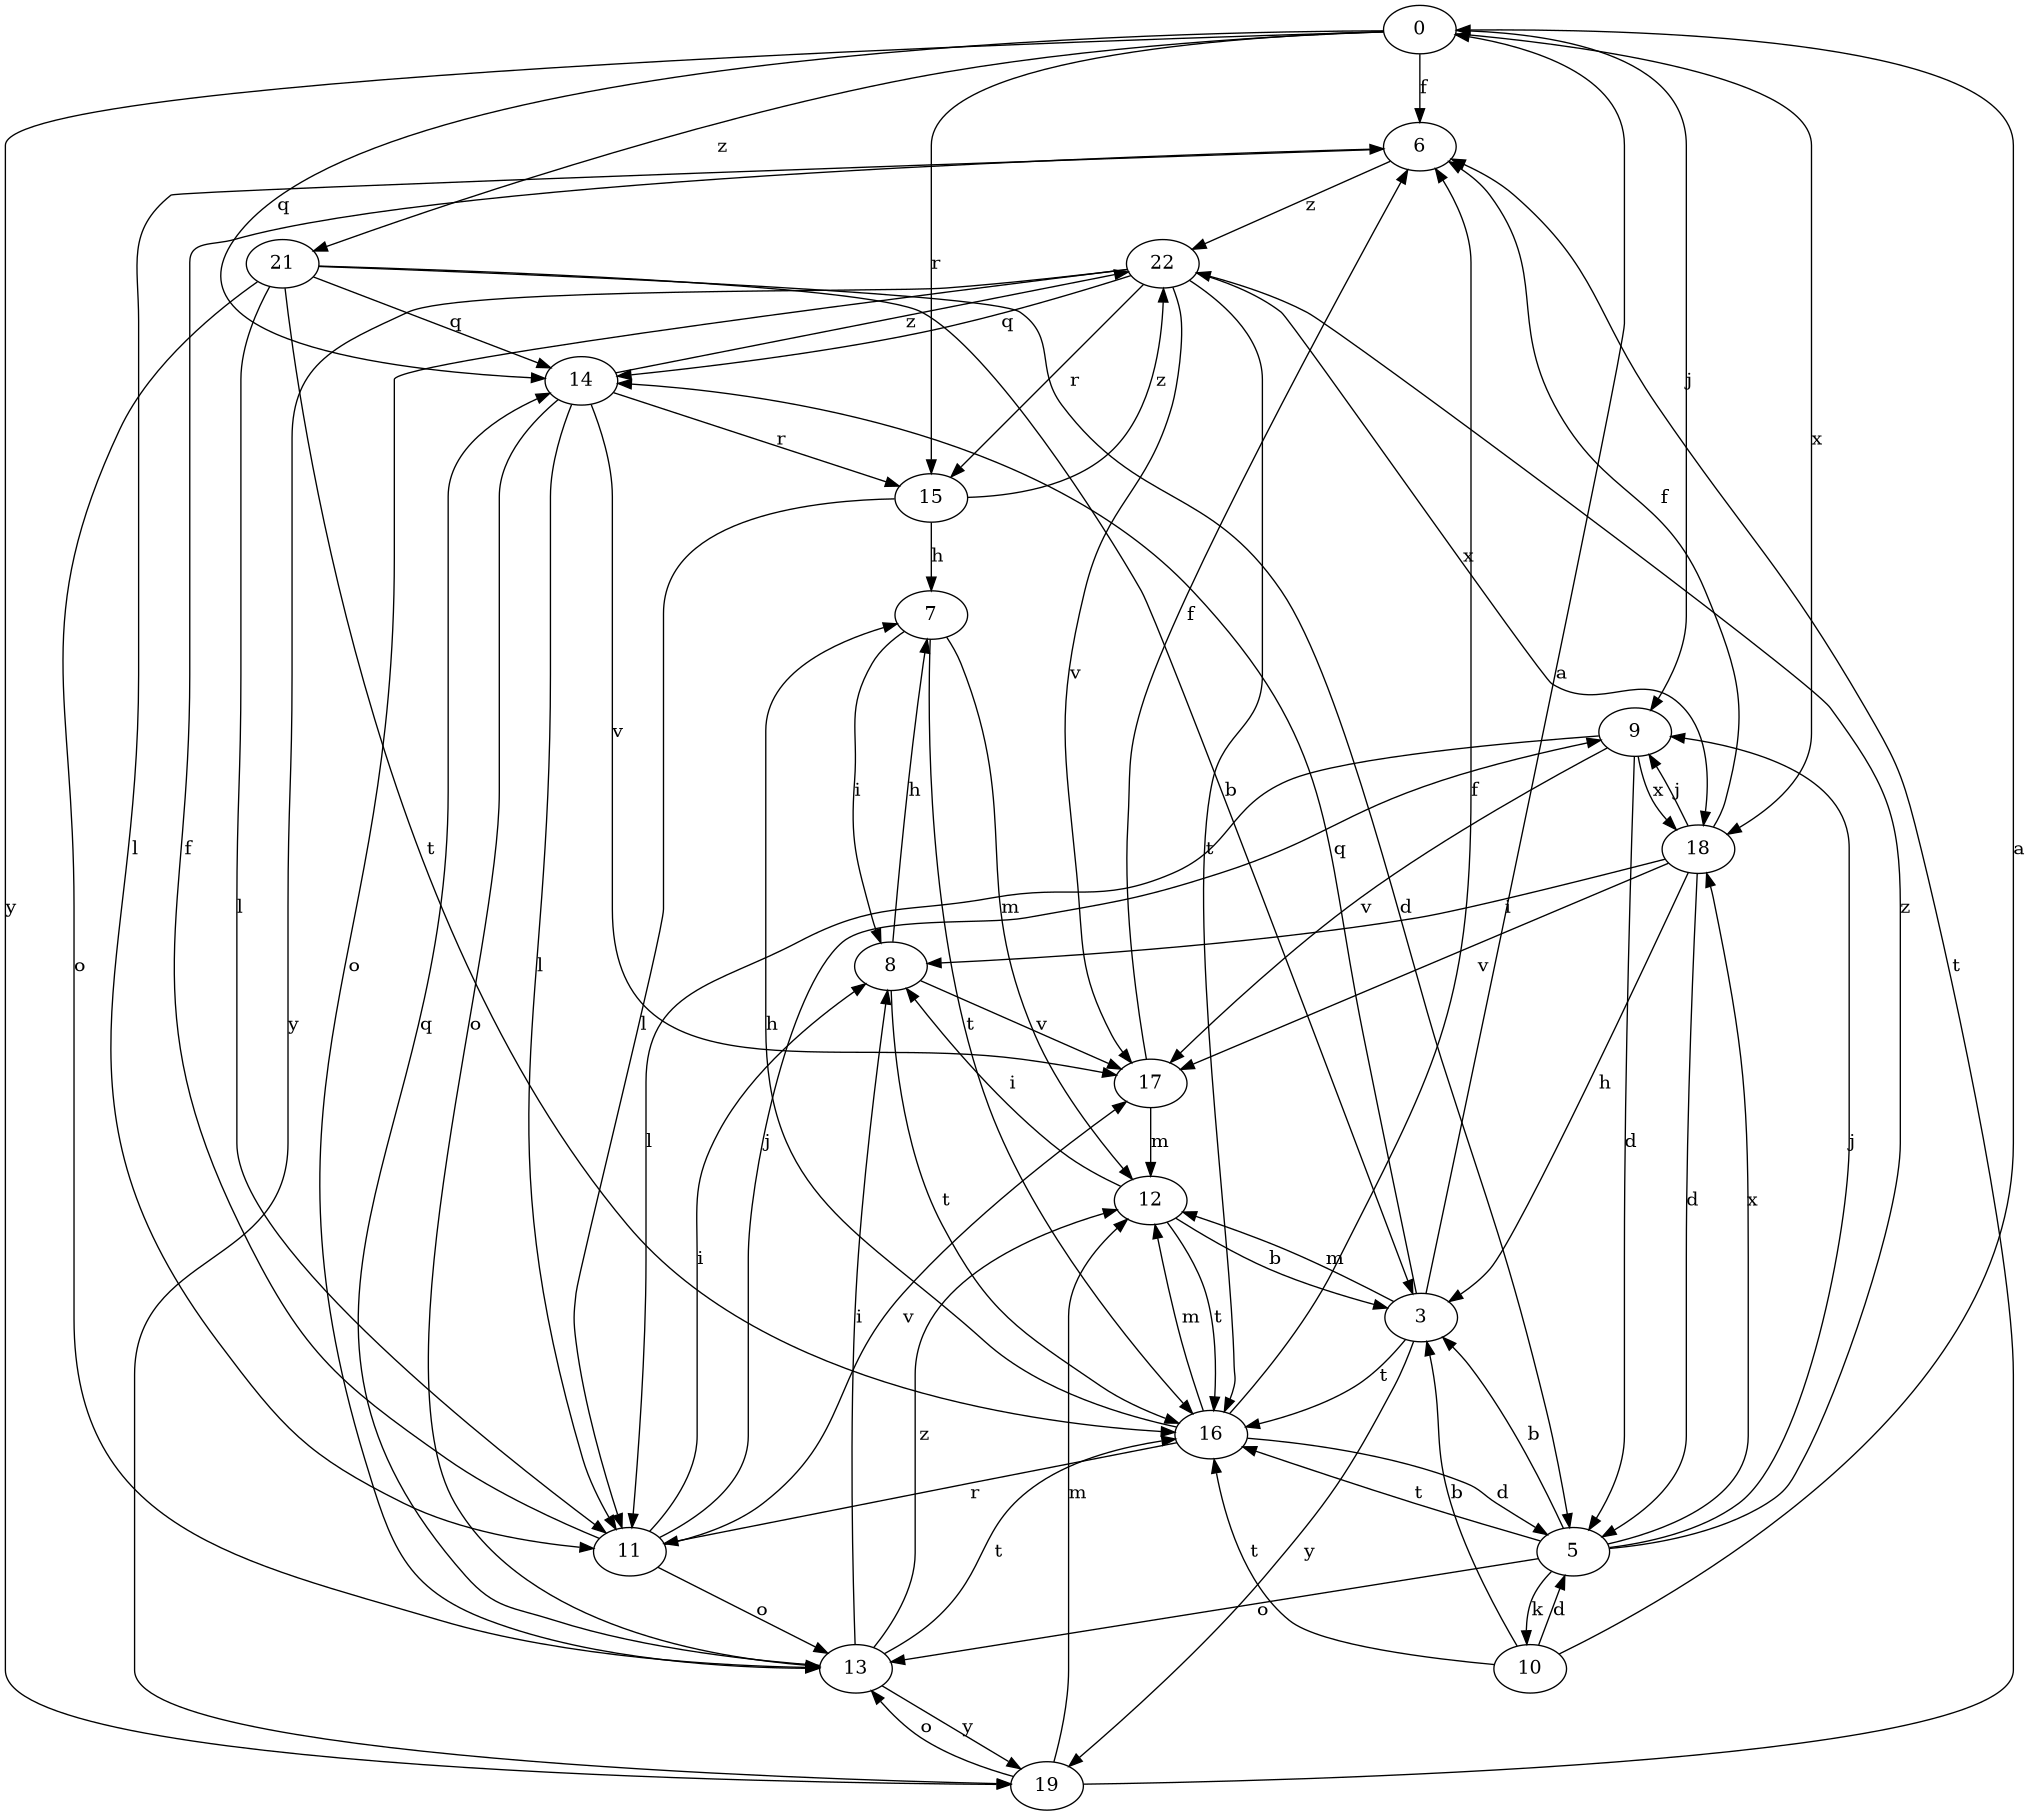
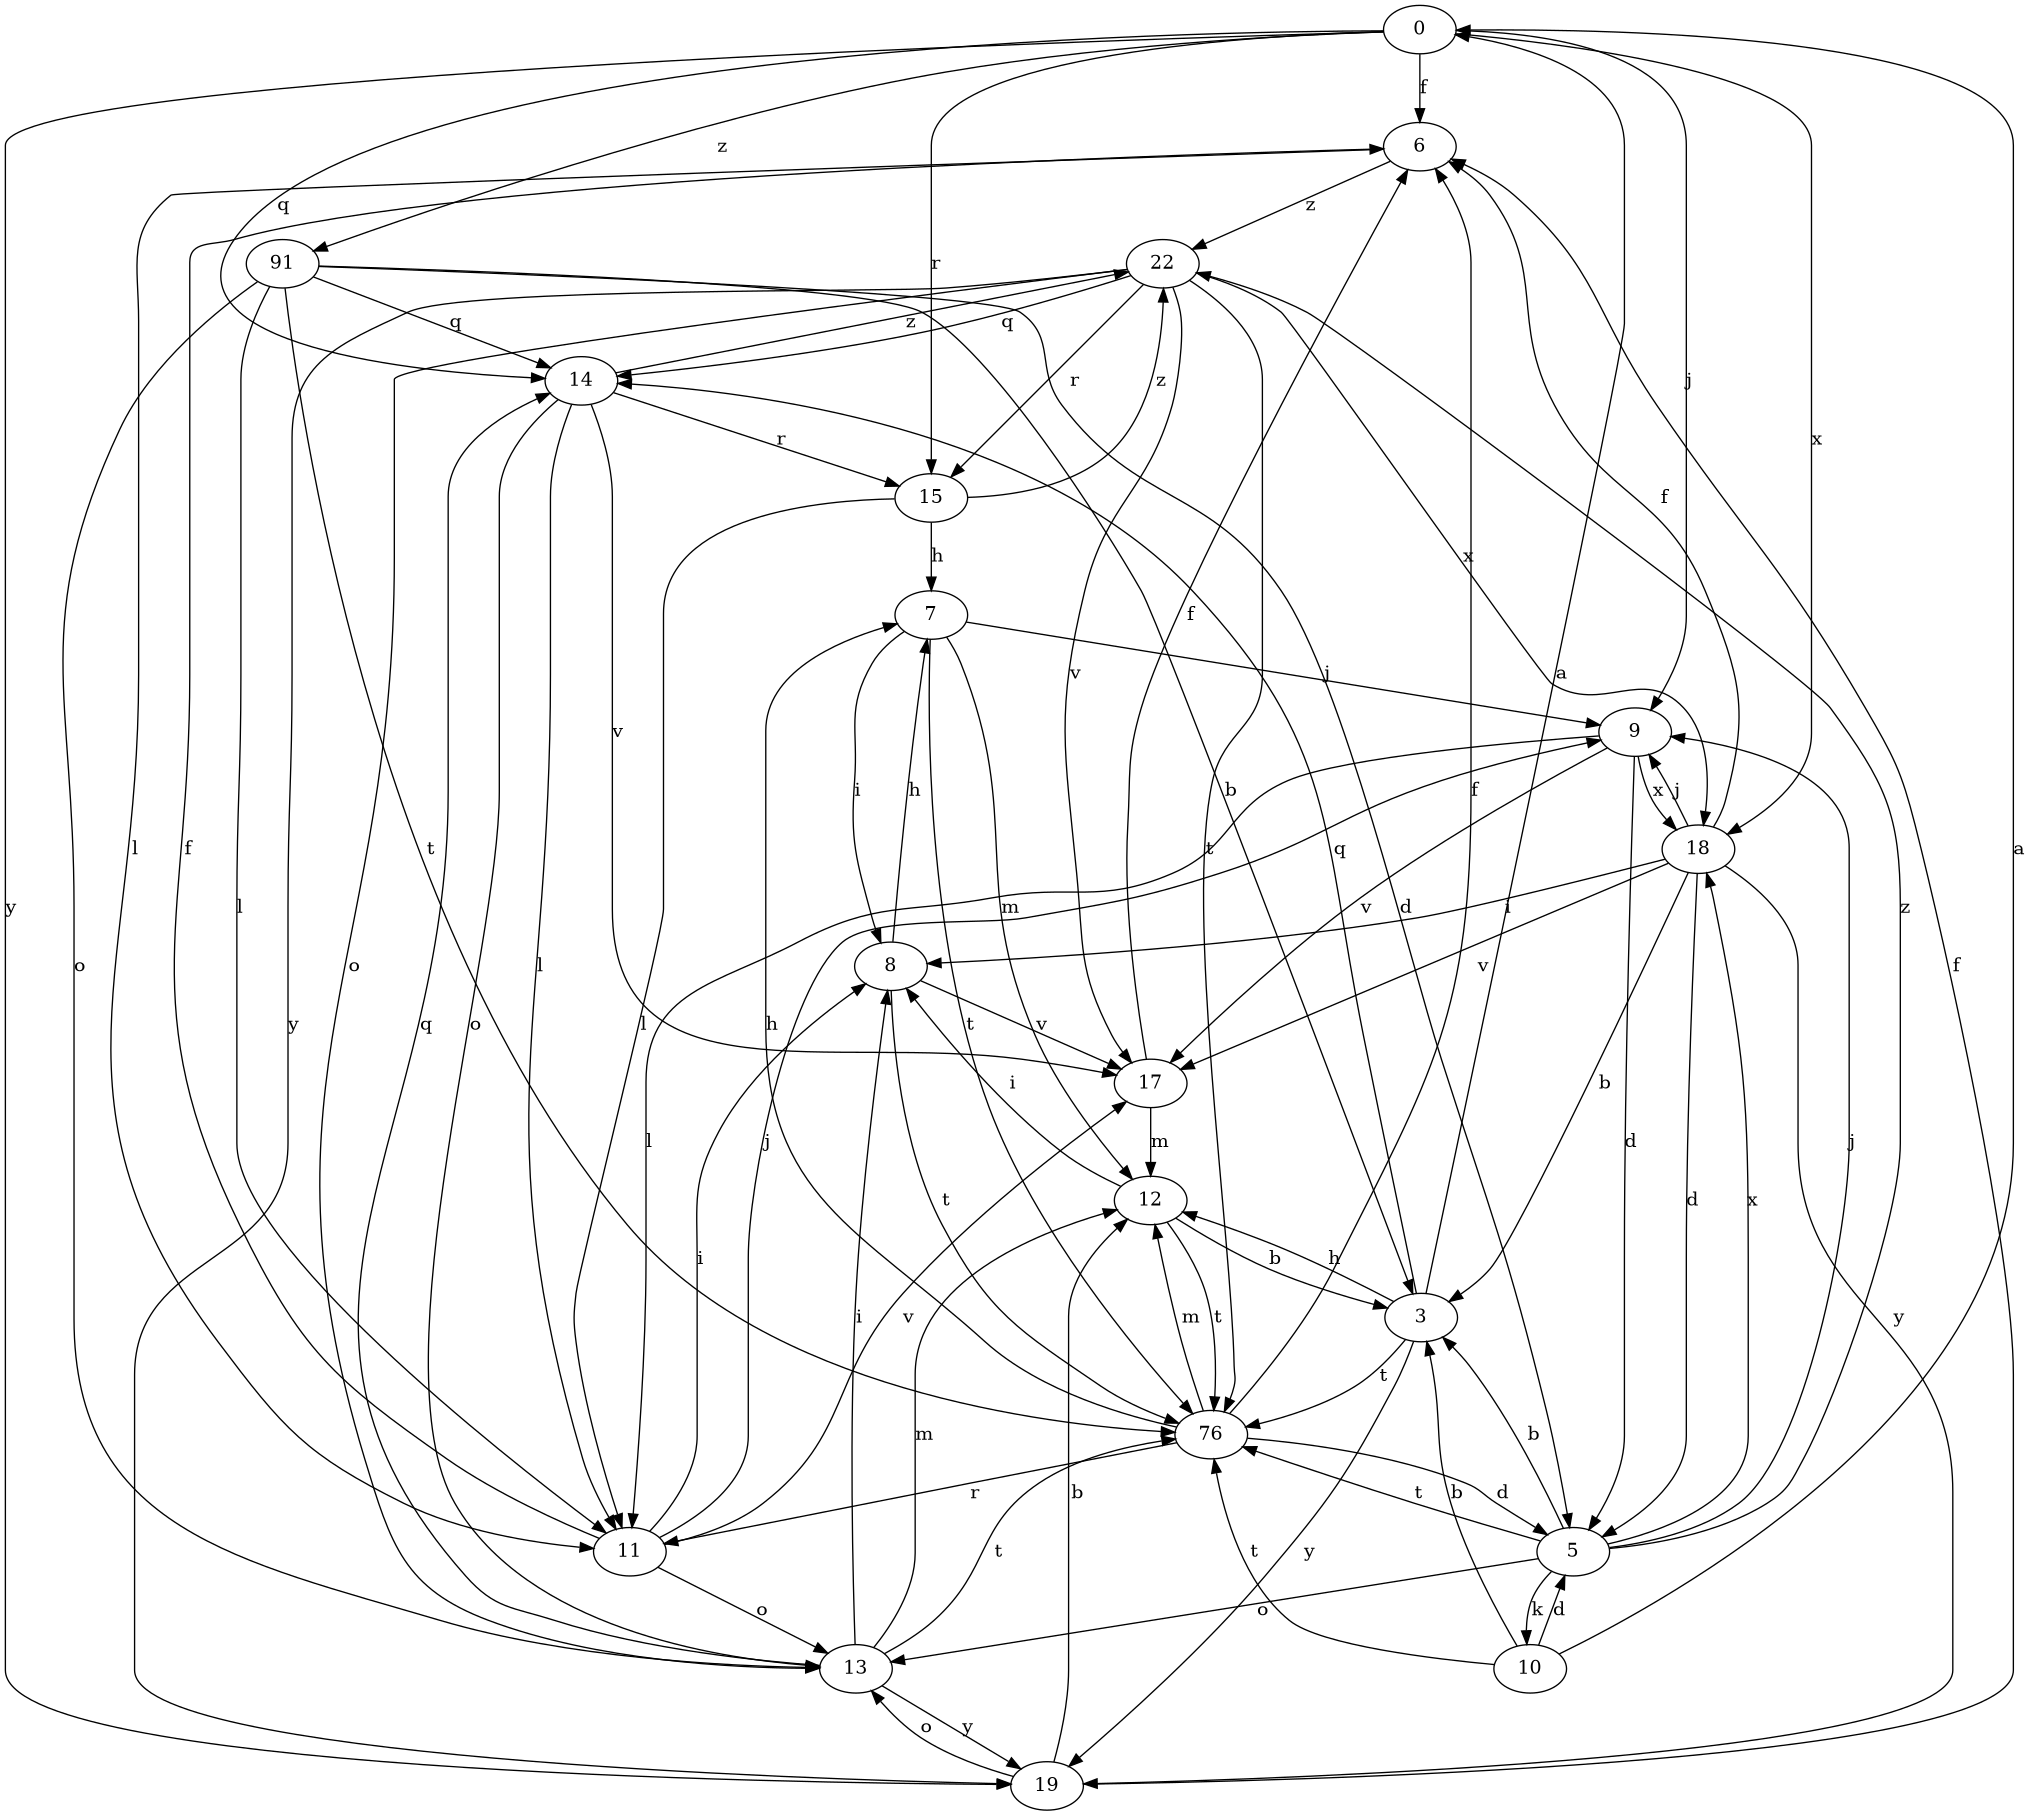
node "21": label "21" -> "91"
edge "7" -> "9": added, label "j"
edge "19" -> "6": label "t" -> "f"
edge "18" -> "3": label "h" -> "b"
edge "3" -> "12": label "m" -> "h"
edge "13" -> "12": label "z" -> "m"
node "16": label "16" -> "76"
edge "19" -> "12": label "m" -> "b"
edge "18" -> "19": added, label "y"
